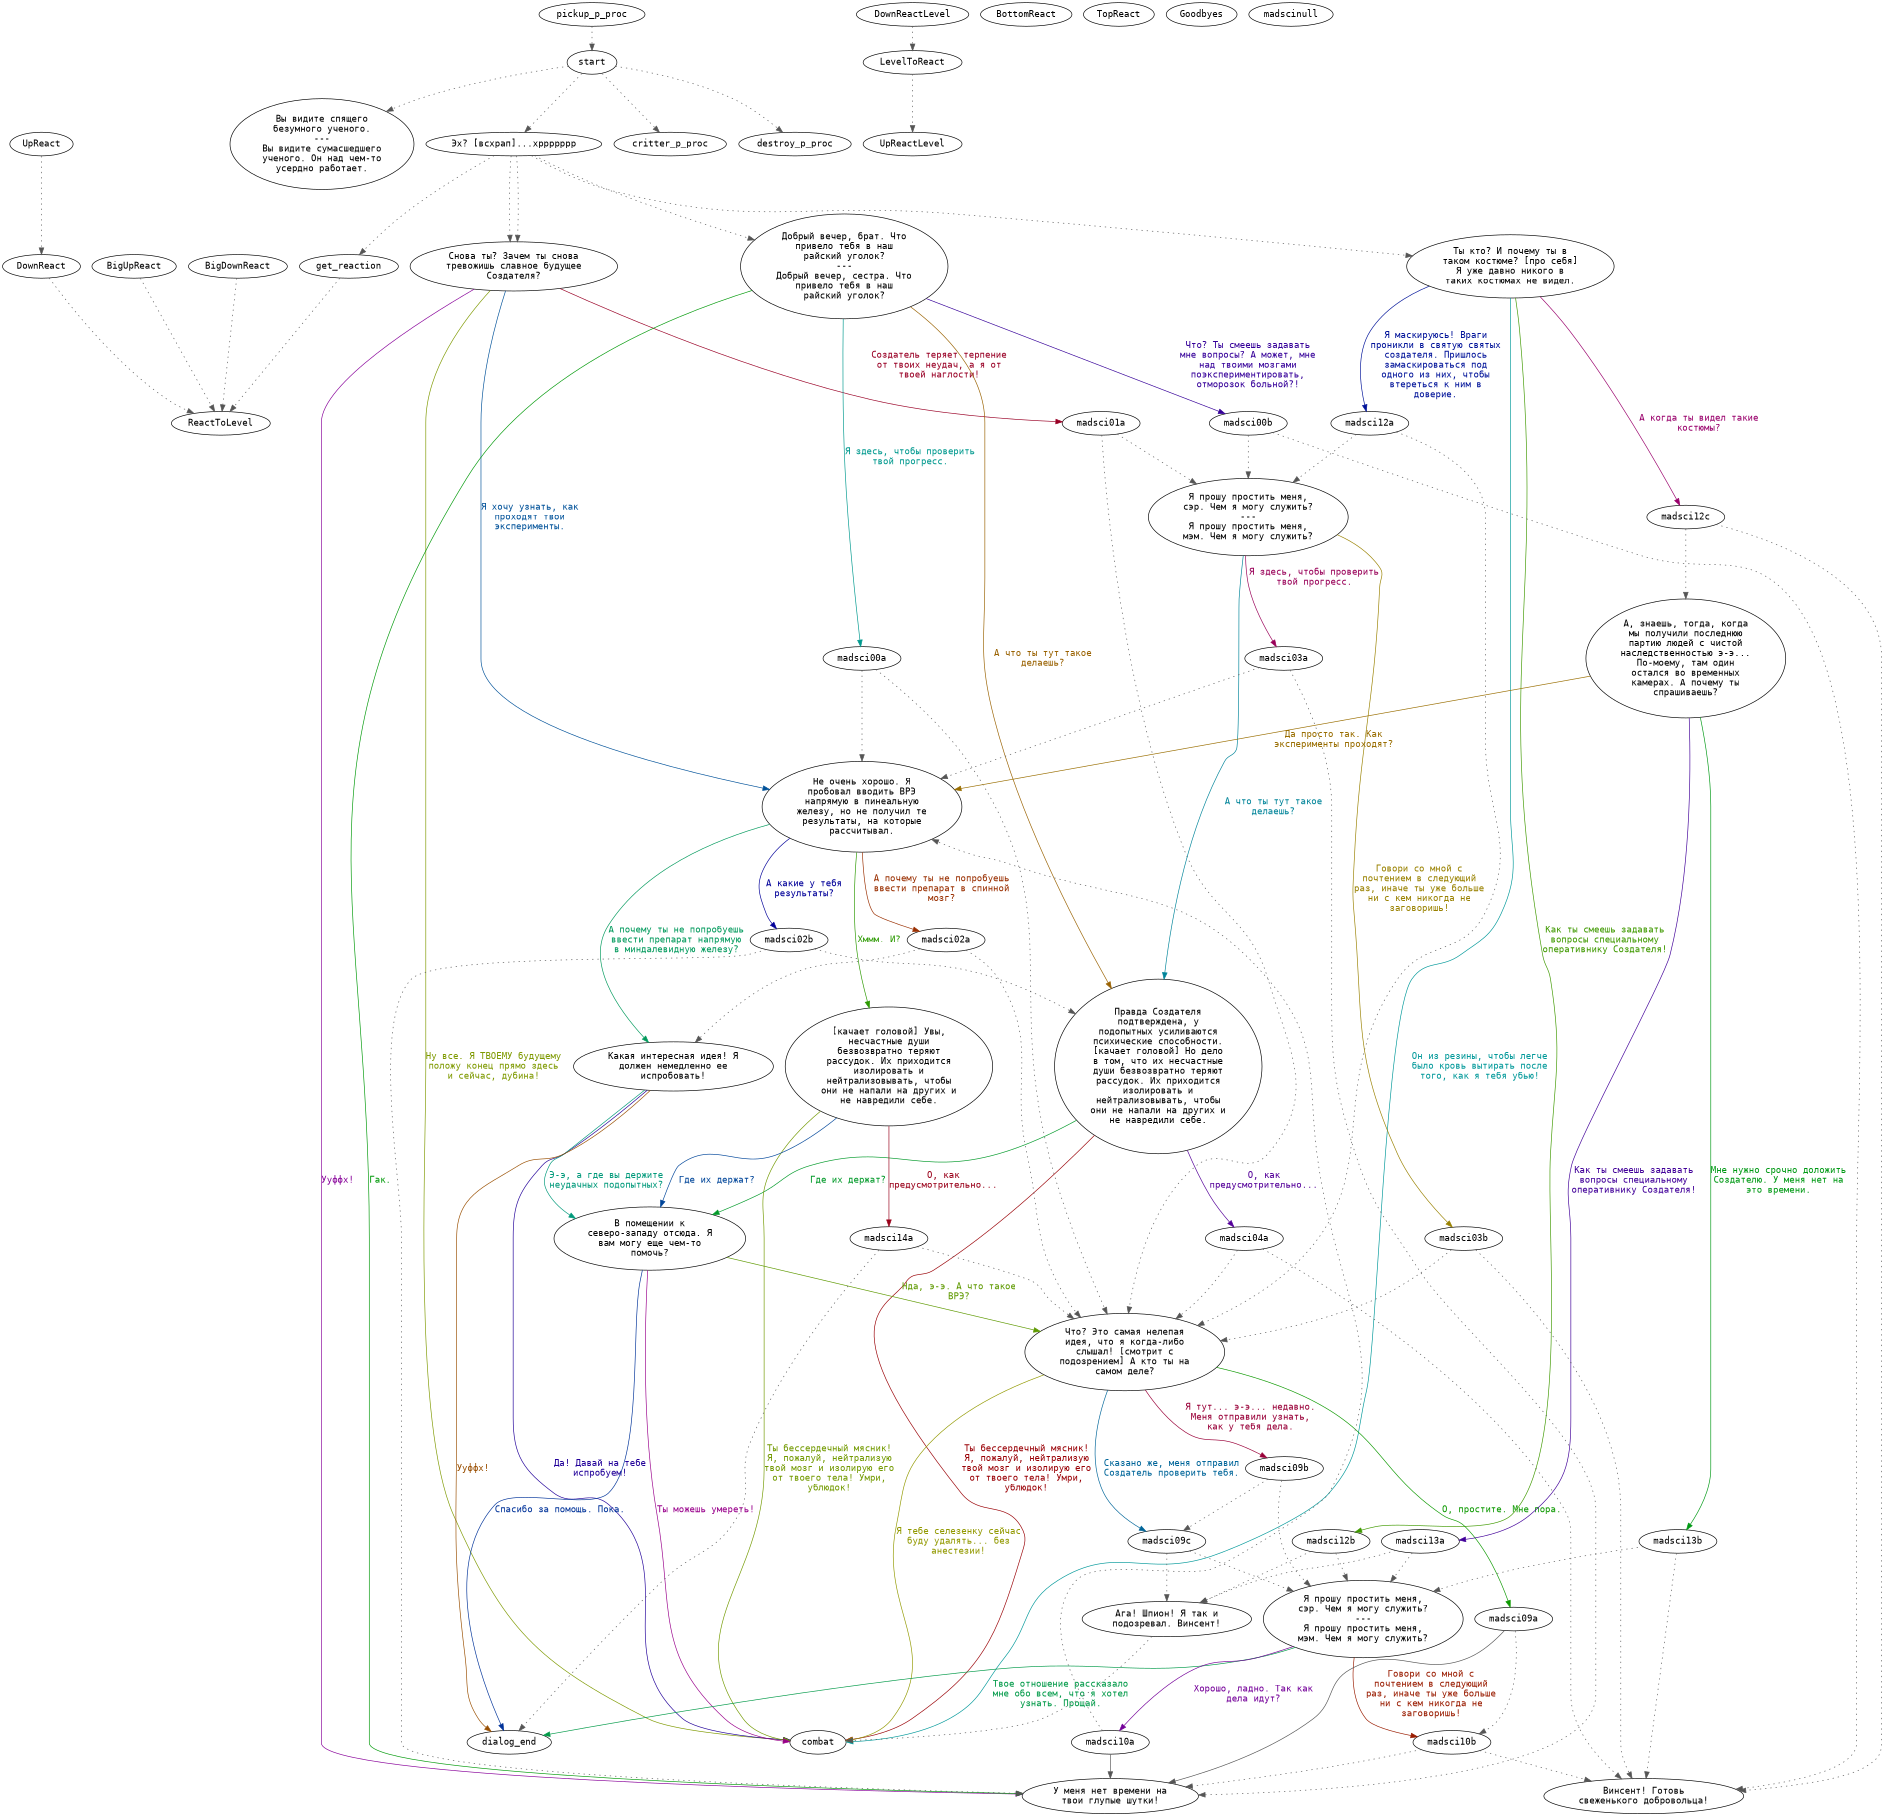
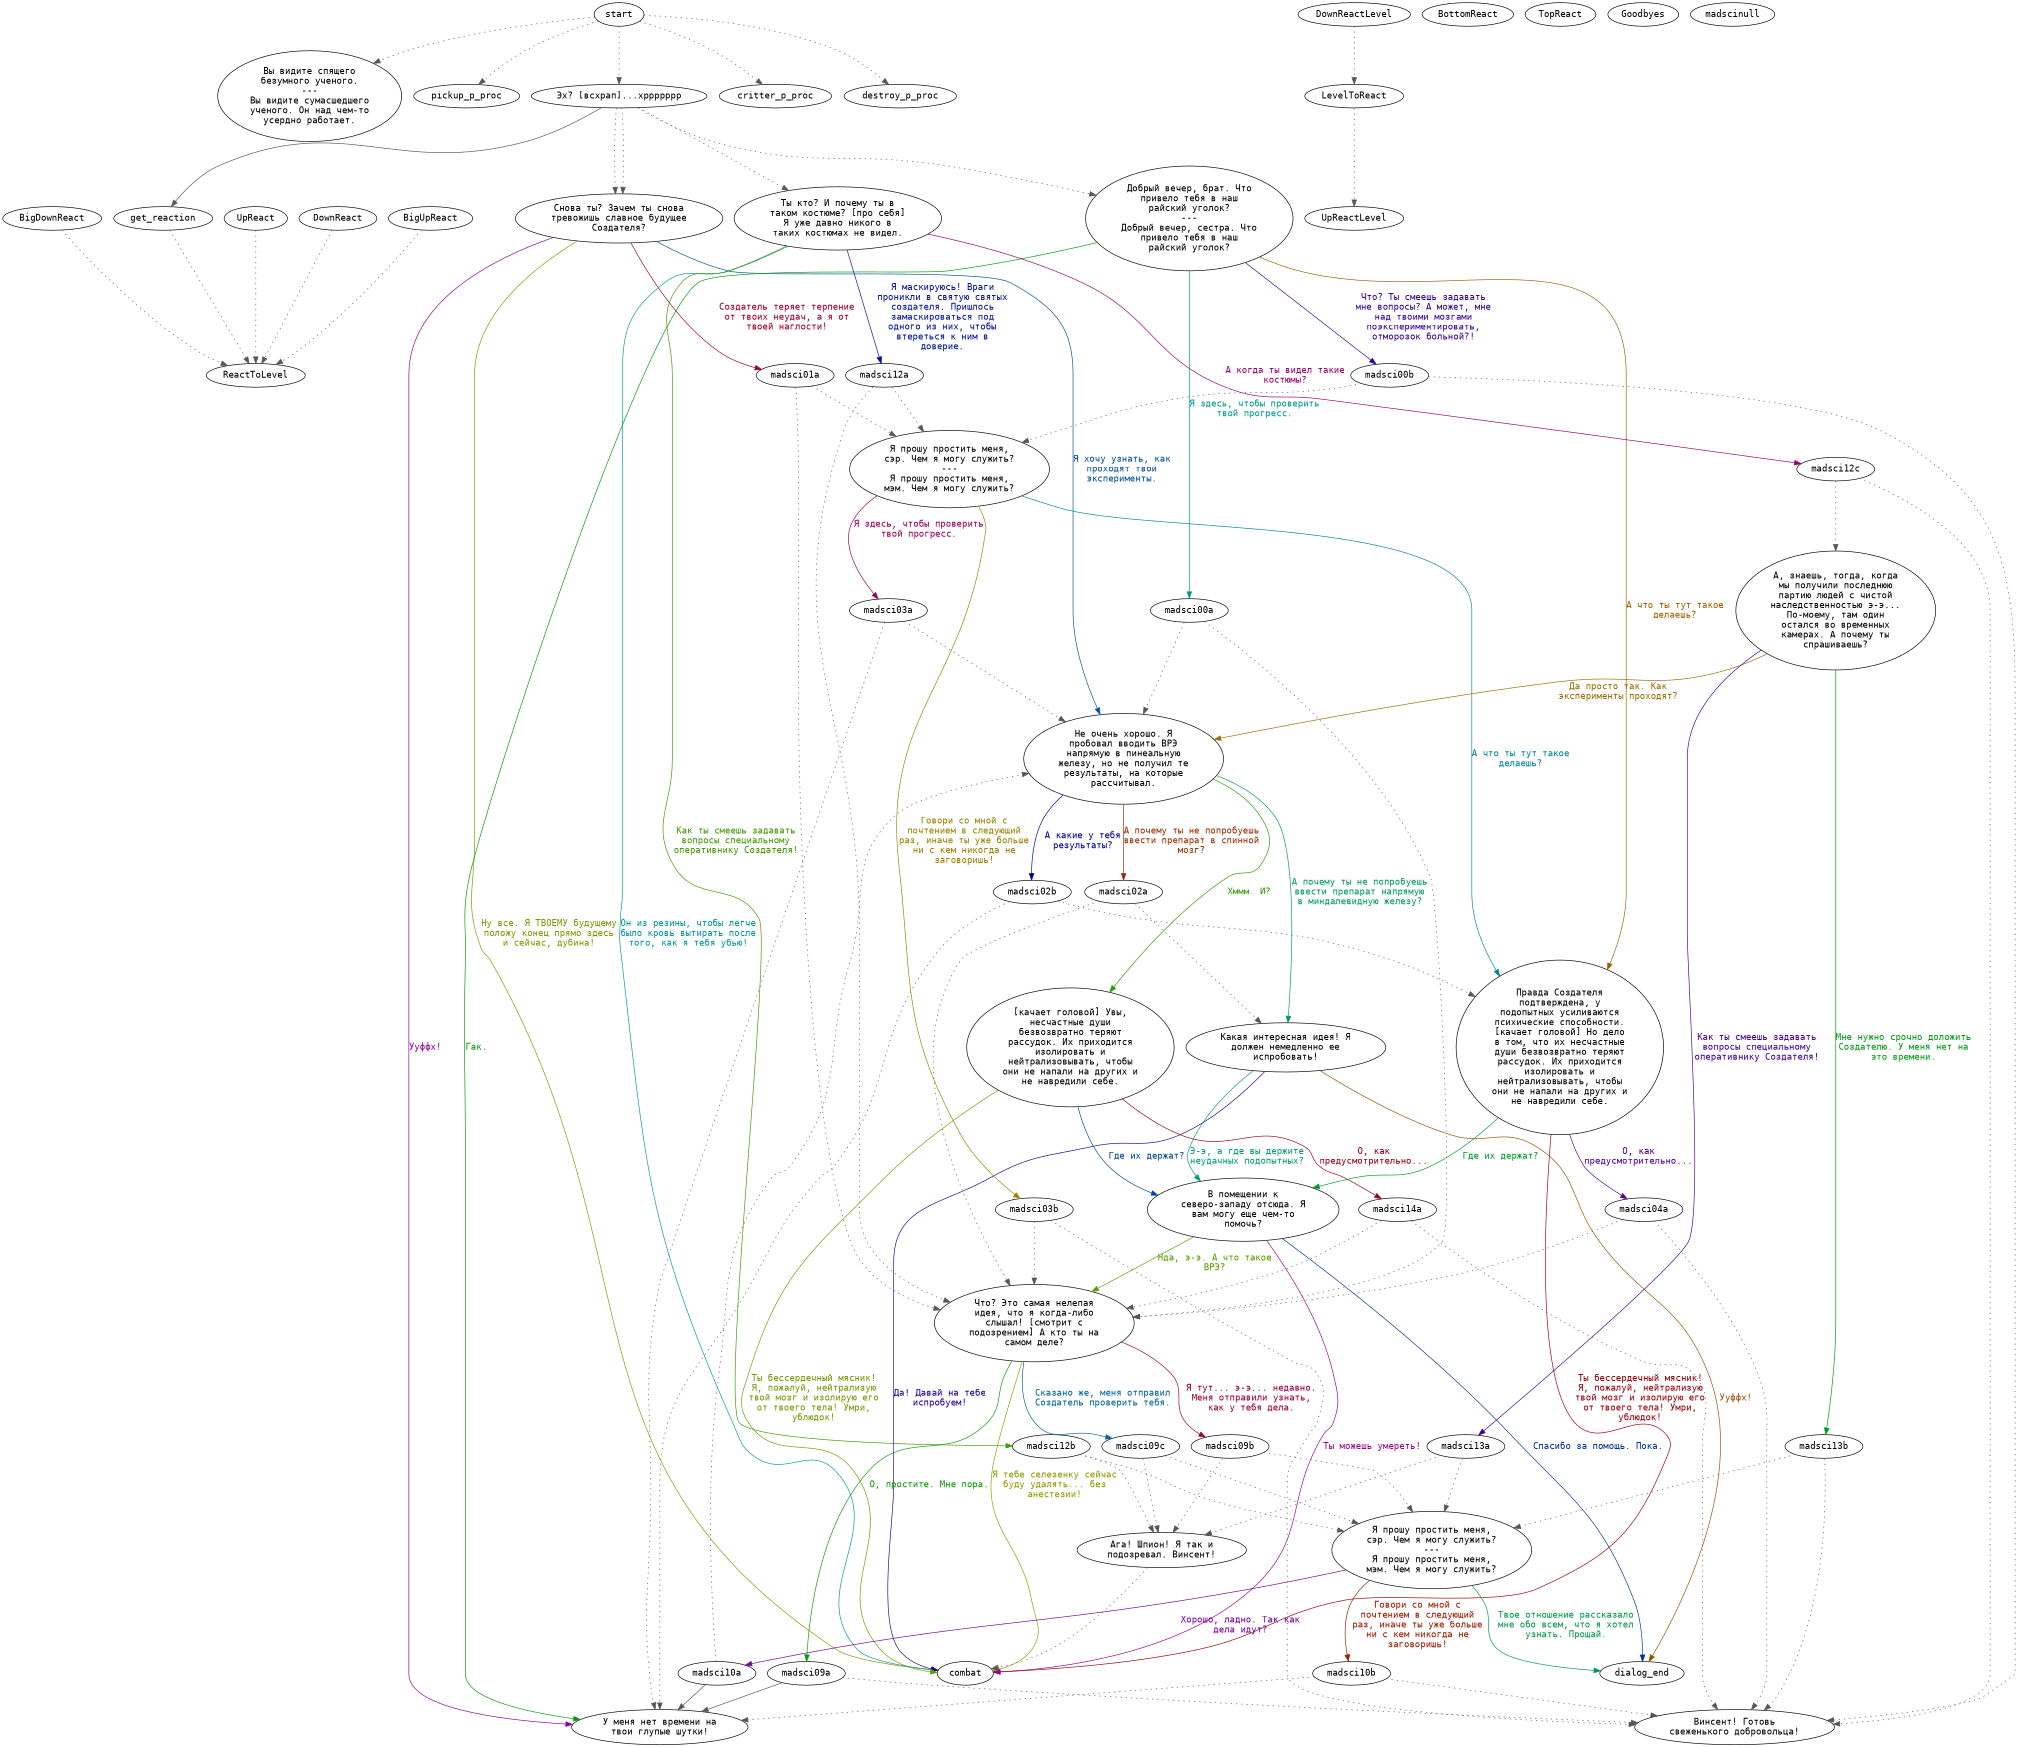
edge "pickup_p_proc" -> "start": reversed
edge "Эх? [всхрап]...хррррррр" -> "get_reaction": style dotted -> solid
edge "UpReact" -> "DownReact": now "UpReact" -> "ReactToLevel"
edge "madsci09b" -> "madsci09c": now "madsci09b" -> "Ага! Шпион! Я так и подозревал. Винсент!"
edge "madsci14a" -> "dialog_end": now "madsci14a" -> "Винсент! Готовь свеженького добровольца!"
edge "madsci09a" -> "madsci10b": now "madsci09a" -> "Винсент! Готовь свеженького добровольца!"
